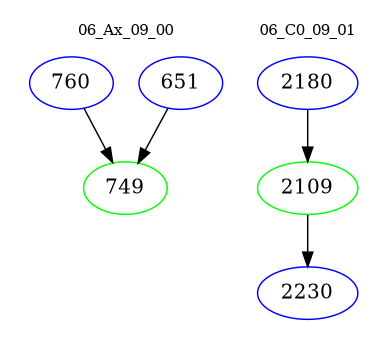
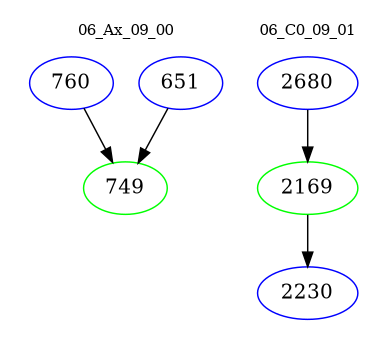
node "2180": label "2180" -> "2680"
node "2109": label "2109" -> "2169"
